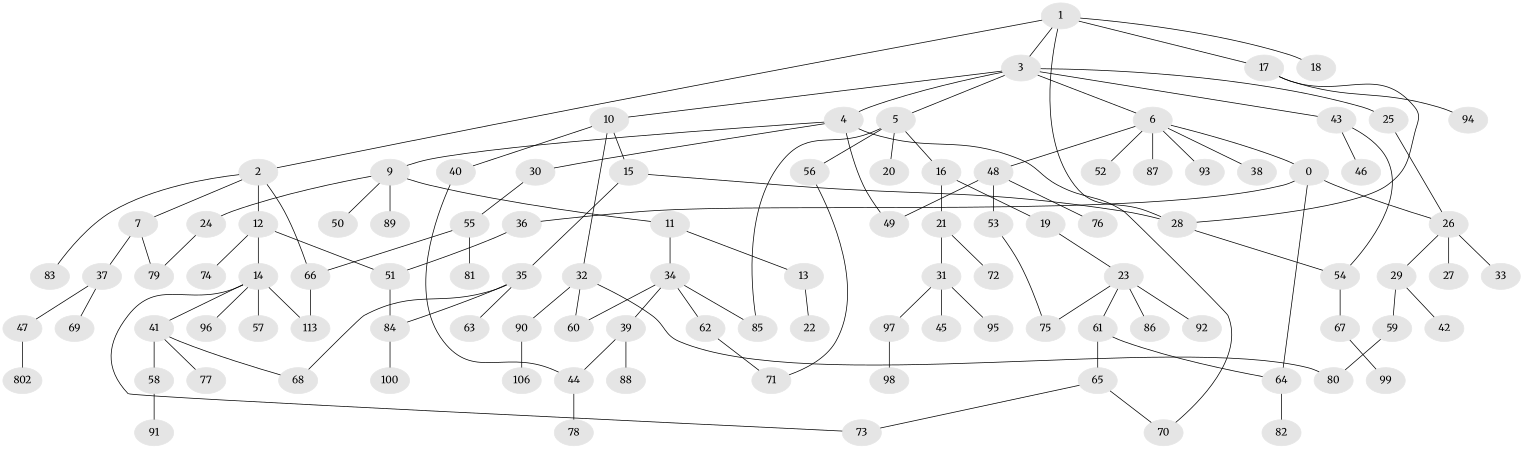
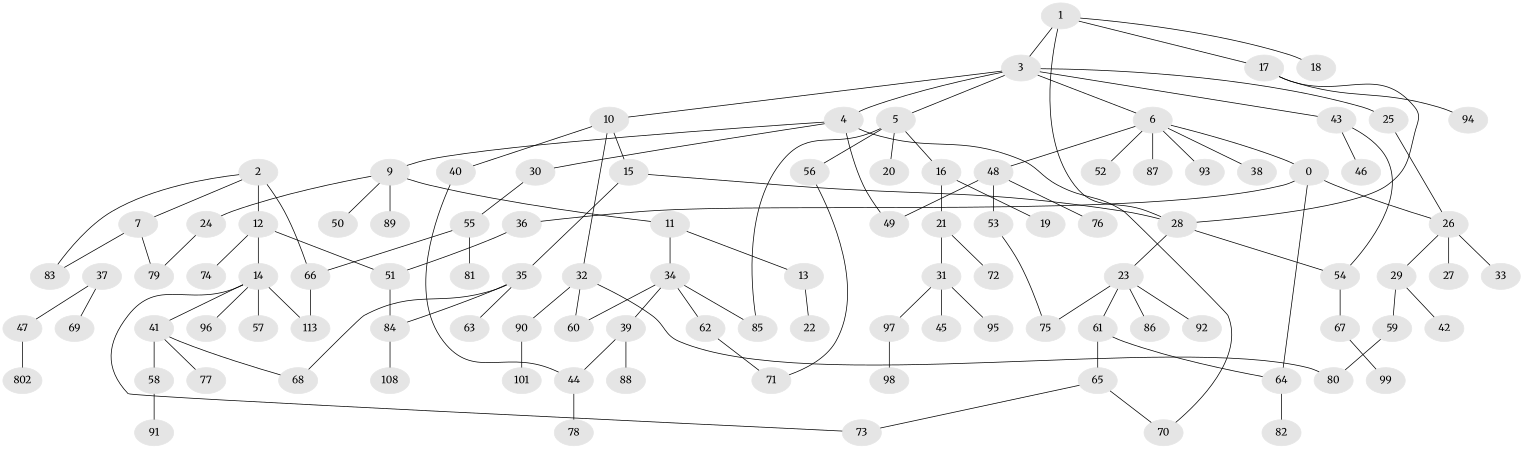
edge "1" -- "2": removed
edge "7" -- "37": now "7" -- "83"
edge "19" -- "23": now "28" -- "23"
node "100": label "100" -> "108"
node "106": label "106" -> "101"
